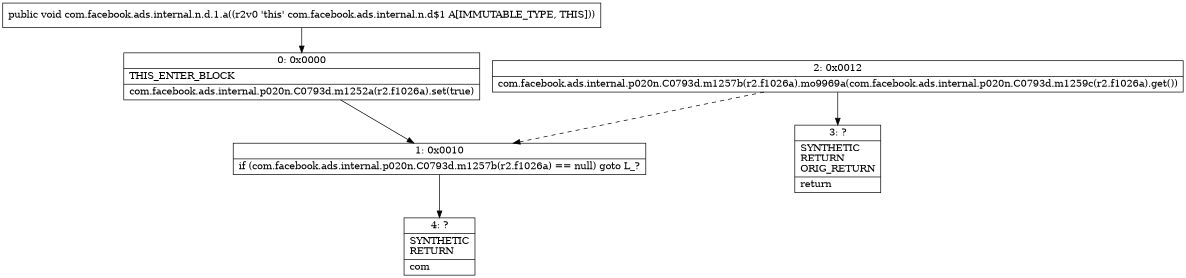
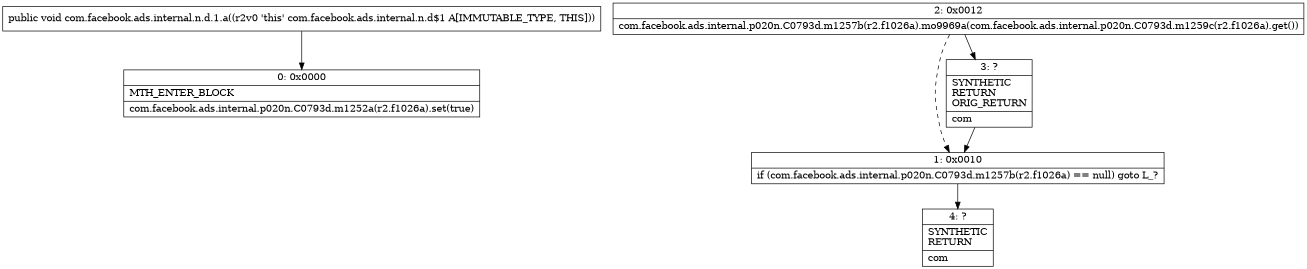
node "0: 0x0000": text "THIS_ENTER_BLOCK" -> "MTH_ENTER_BLOCK"
edge "0: 0x0000" -> "1: 0x0010": now "3: ?" -> "1: 0x0010"
node "3: ?": text "return" -> "com"
